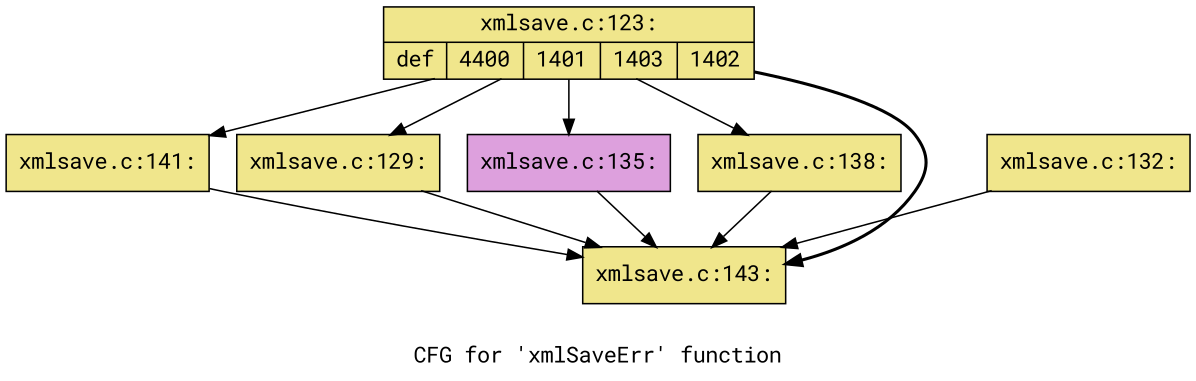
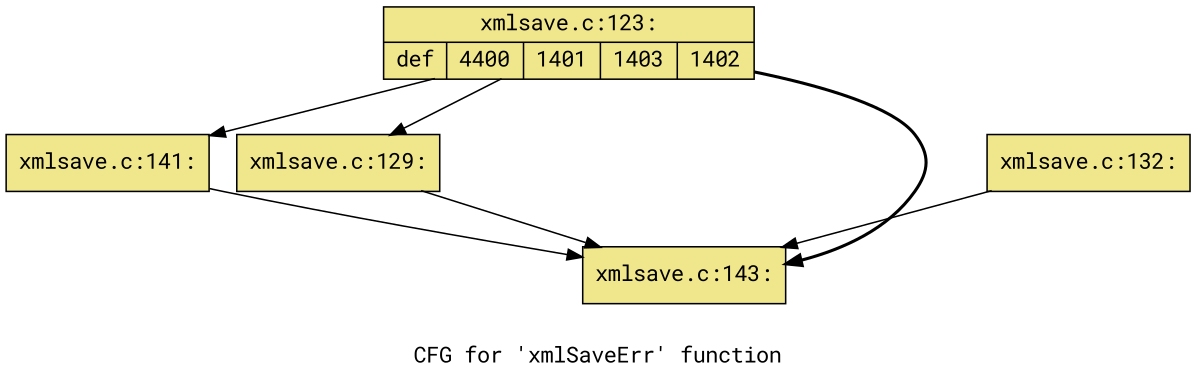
node "xmlsave.c:135:": removed
node "xmlsave.c:138:": removed
